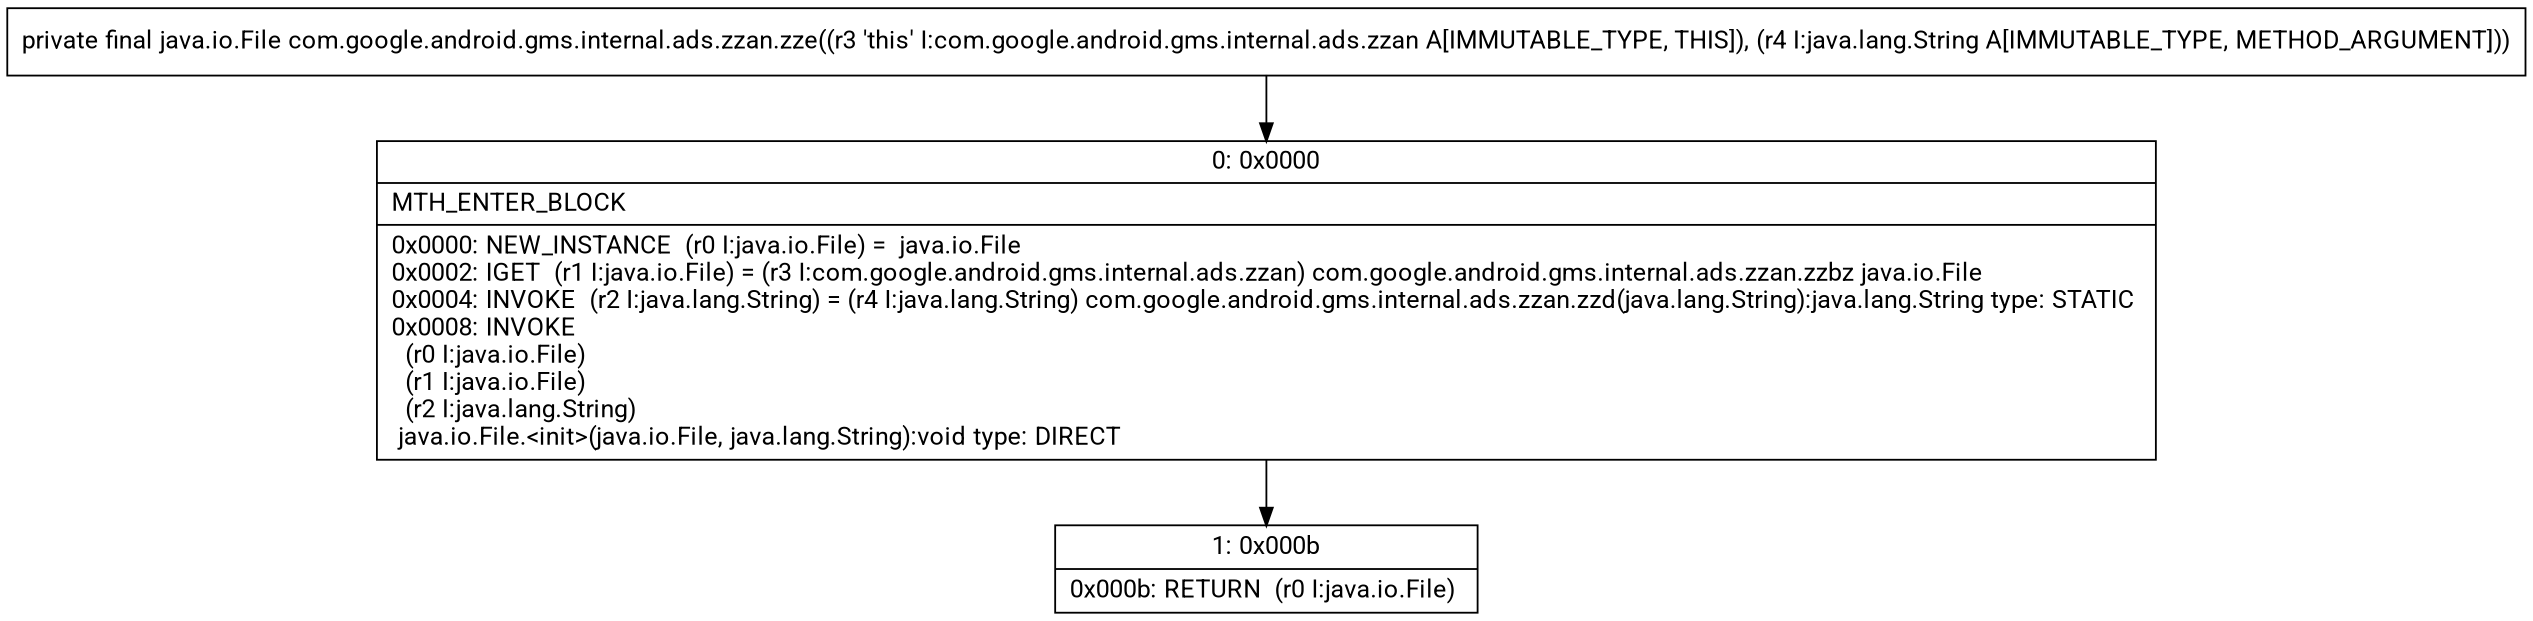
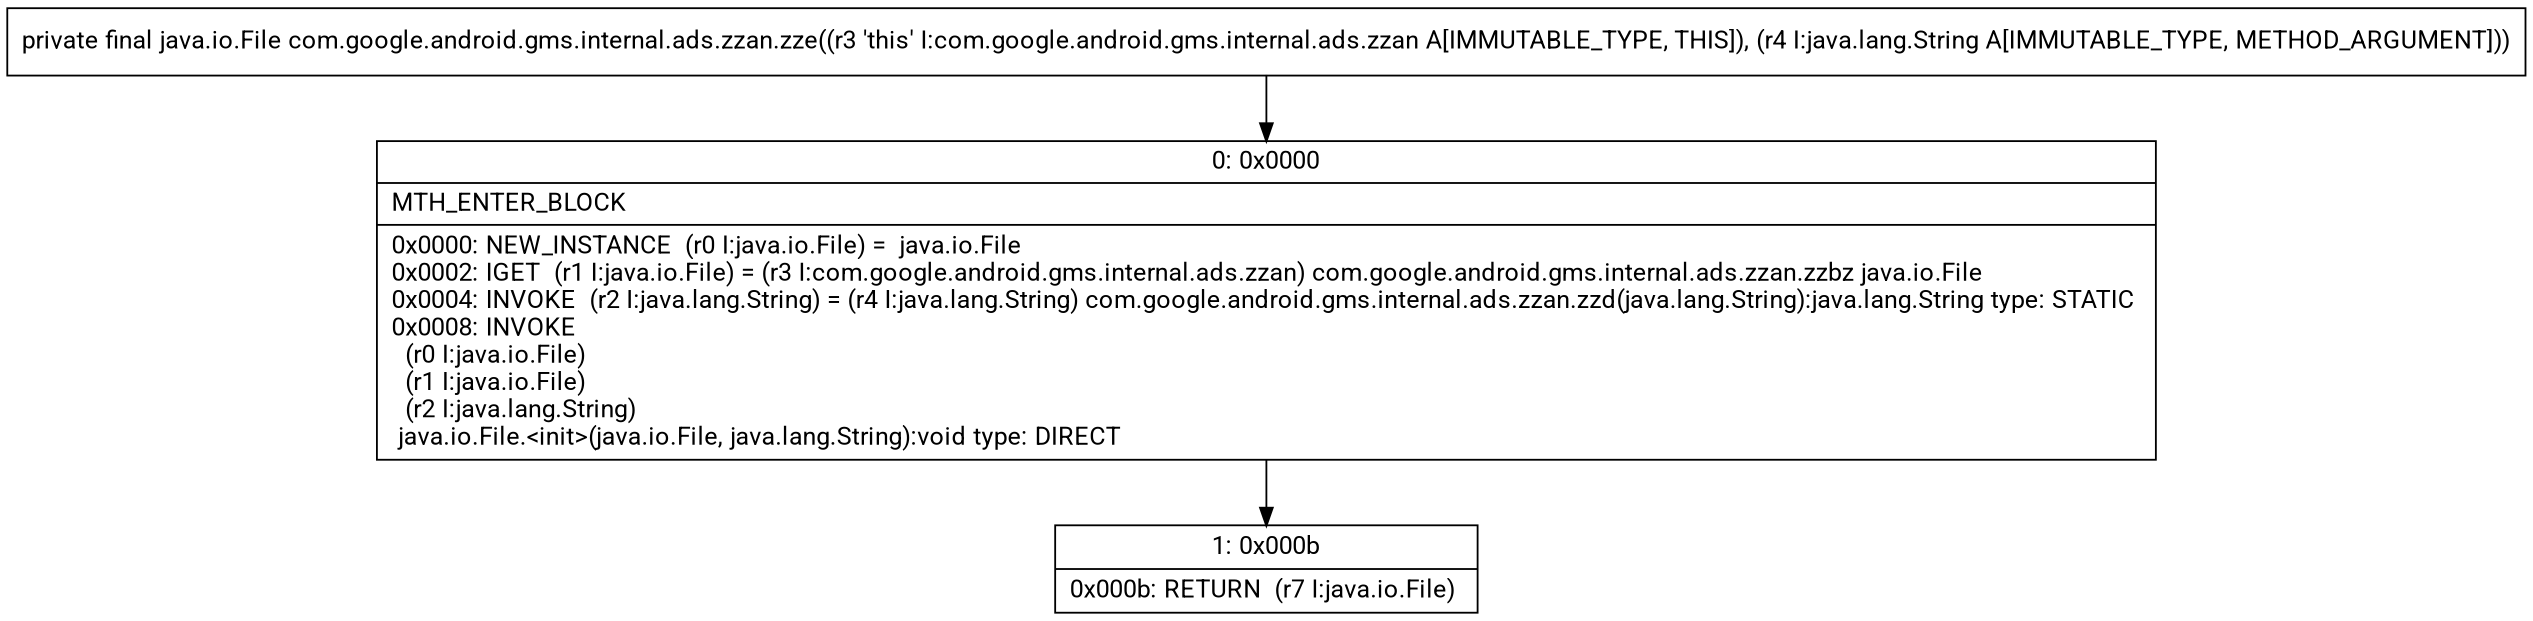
node "1: 0x000b": text "0x000b: RETURN  (r0 I:java.io.File)" -> "0x000b: RETURN  (r7 I:java.io.File)"
